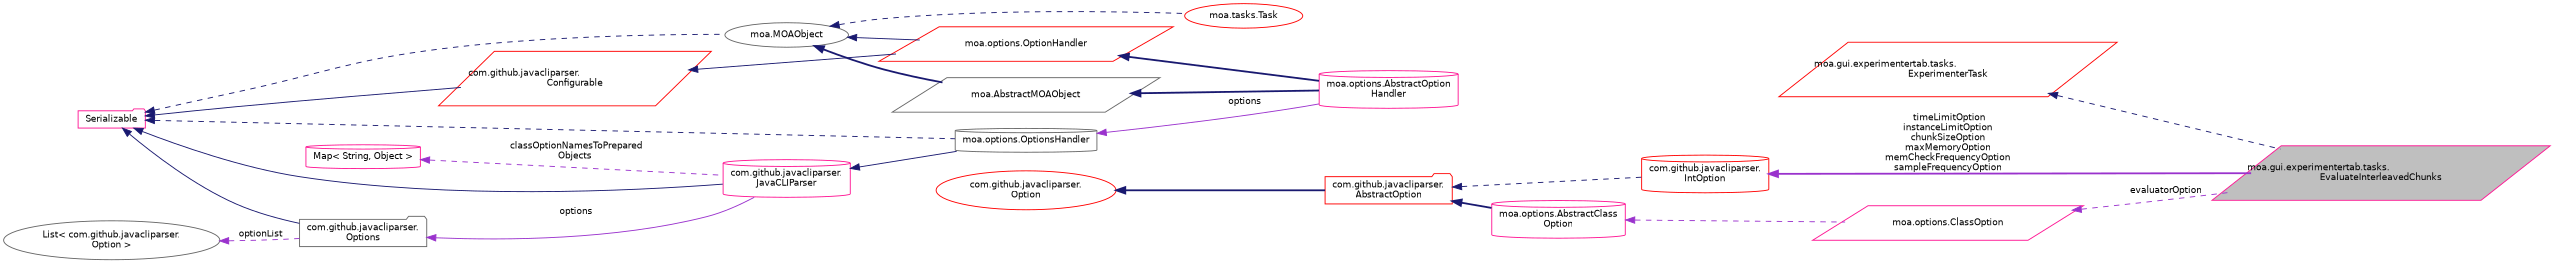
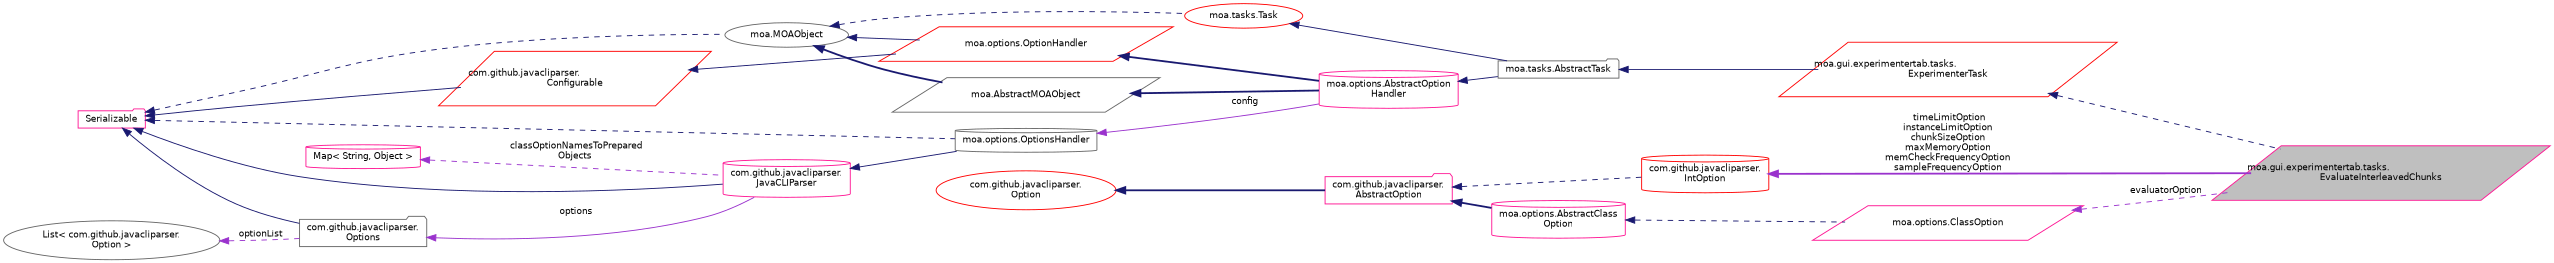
node "moa.tasks.AbstractTask": added
edge "moa.options.AbstractOption Handler" -> "moa.options.OptionsHandler": label " options" -> " config"
node "com.github.javacliparser. AbstractOption": color red -> deeppink
edge "moa.options.ClassOption" -> "moa.options.AbstractClass Option": color darkorchid3 -> midnightblue
